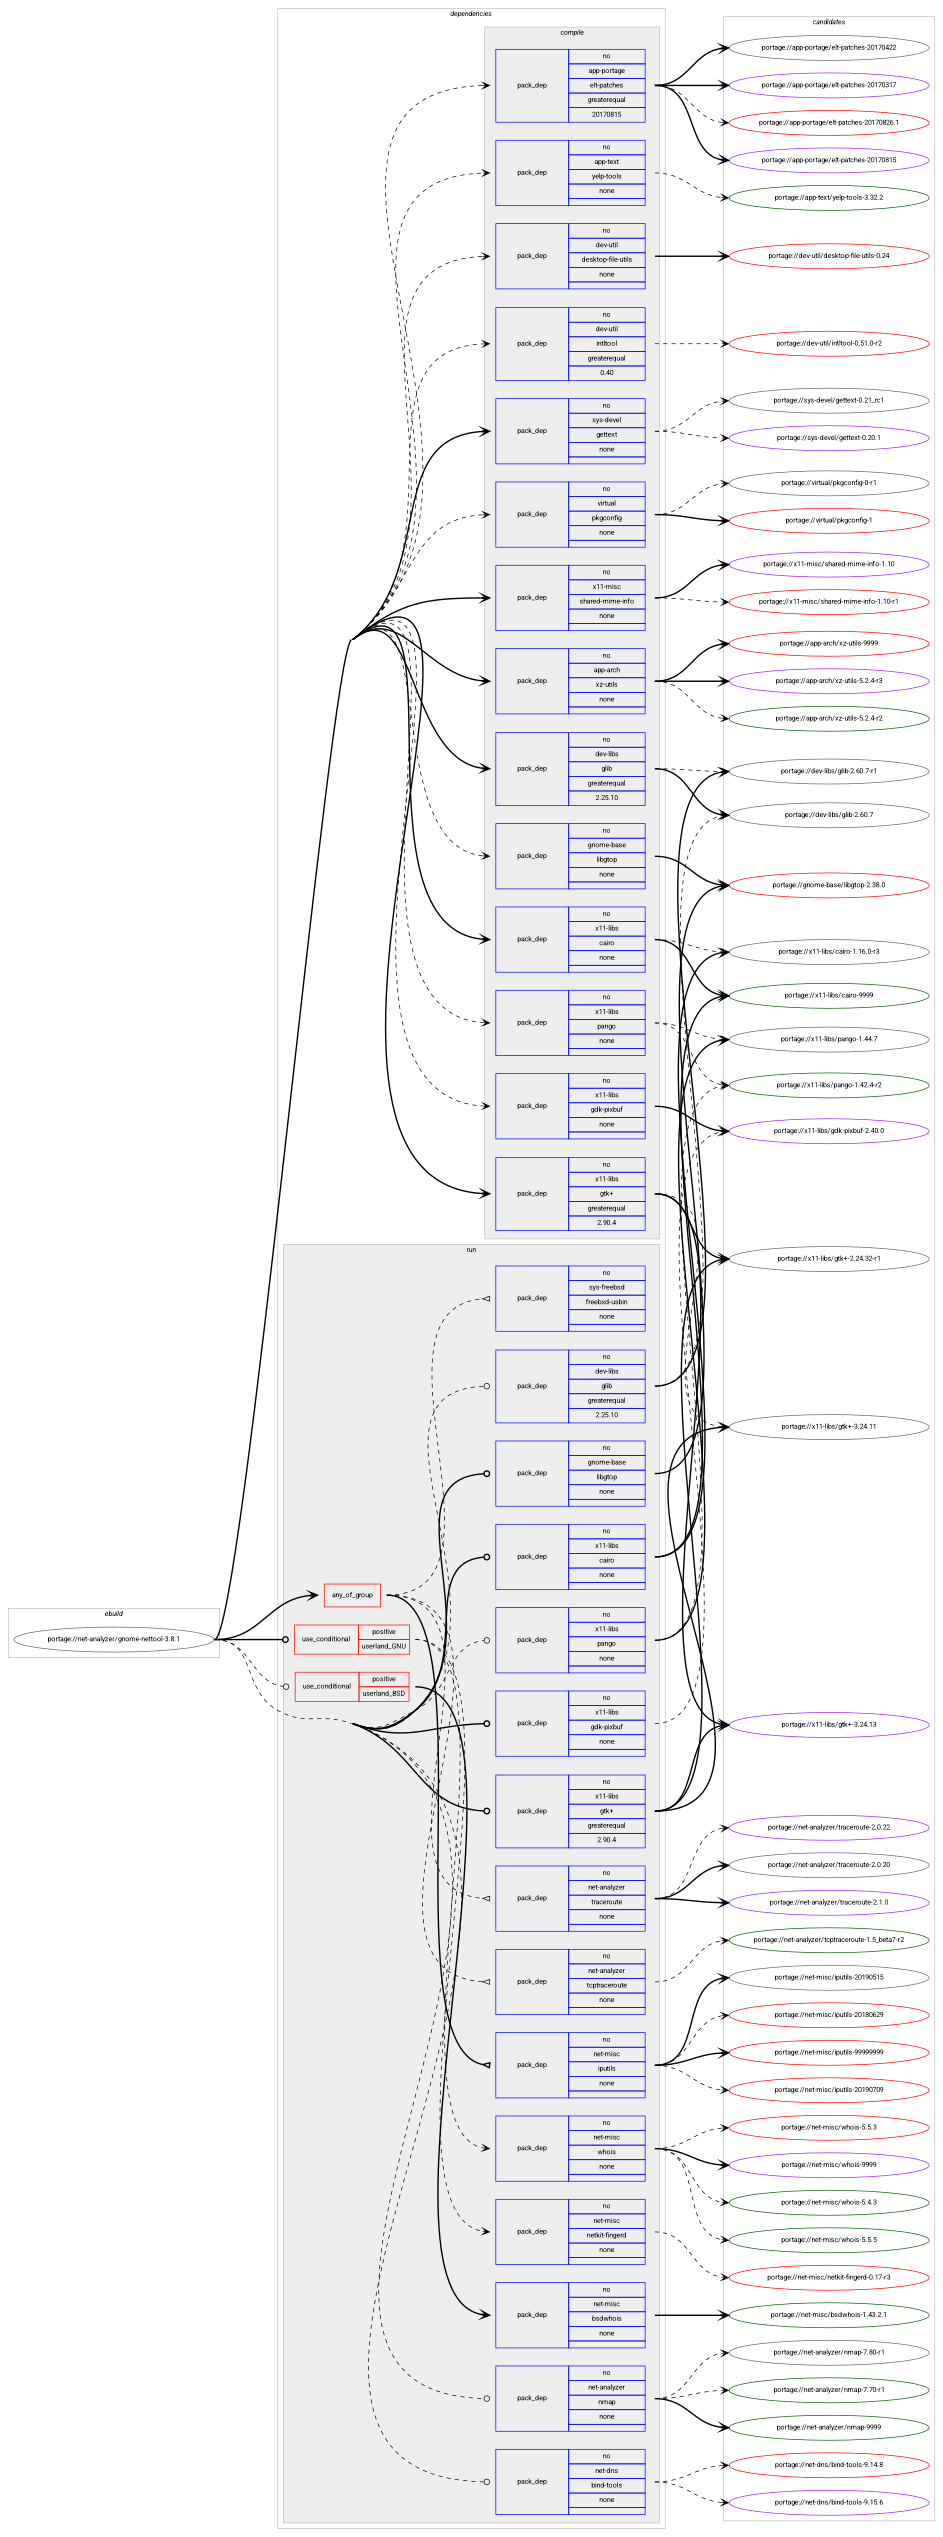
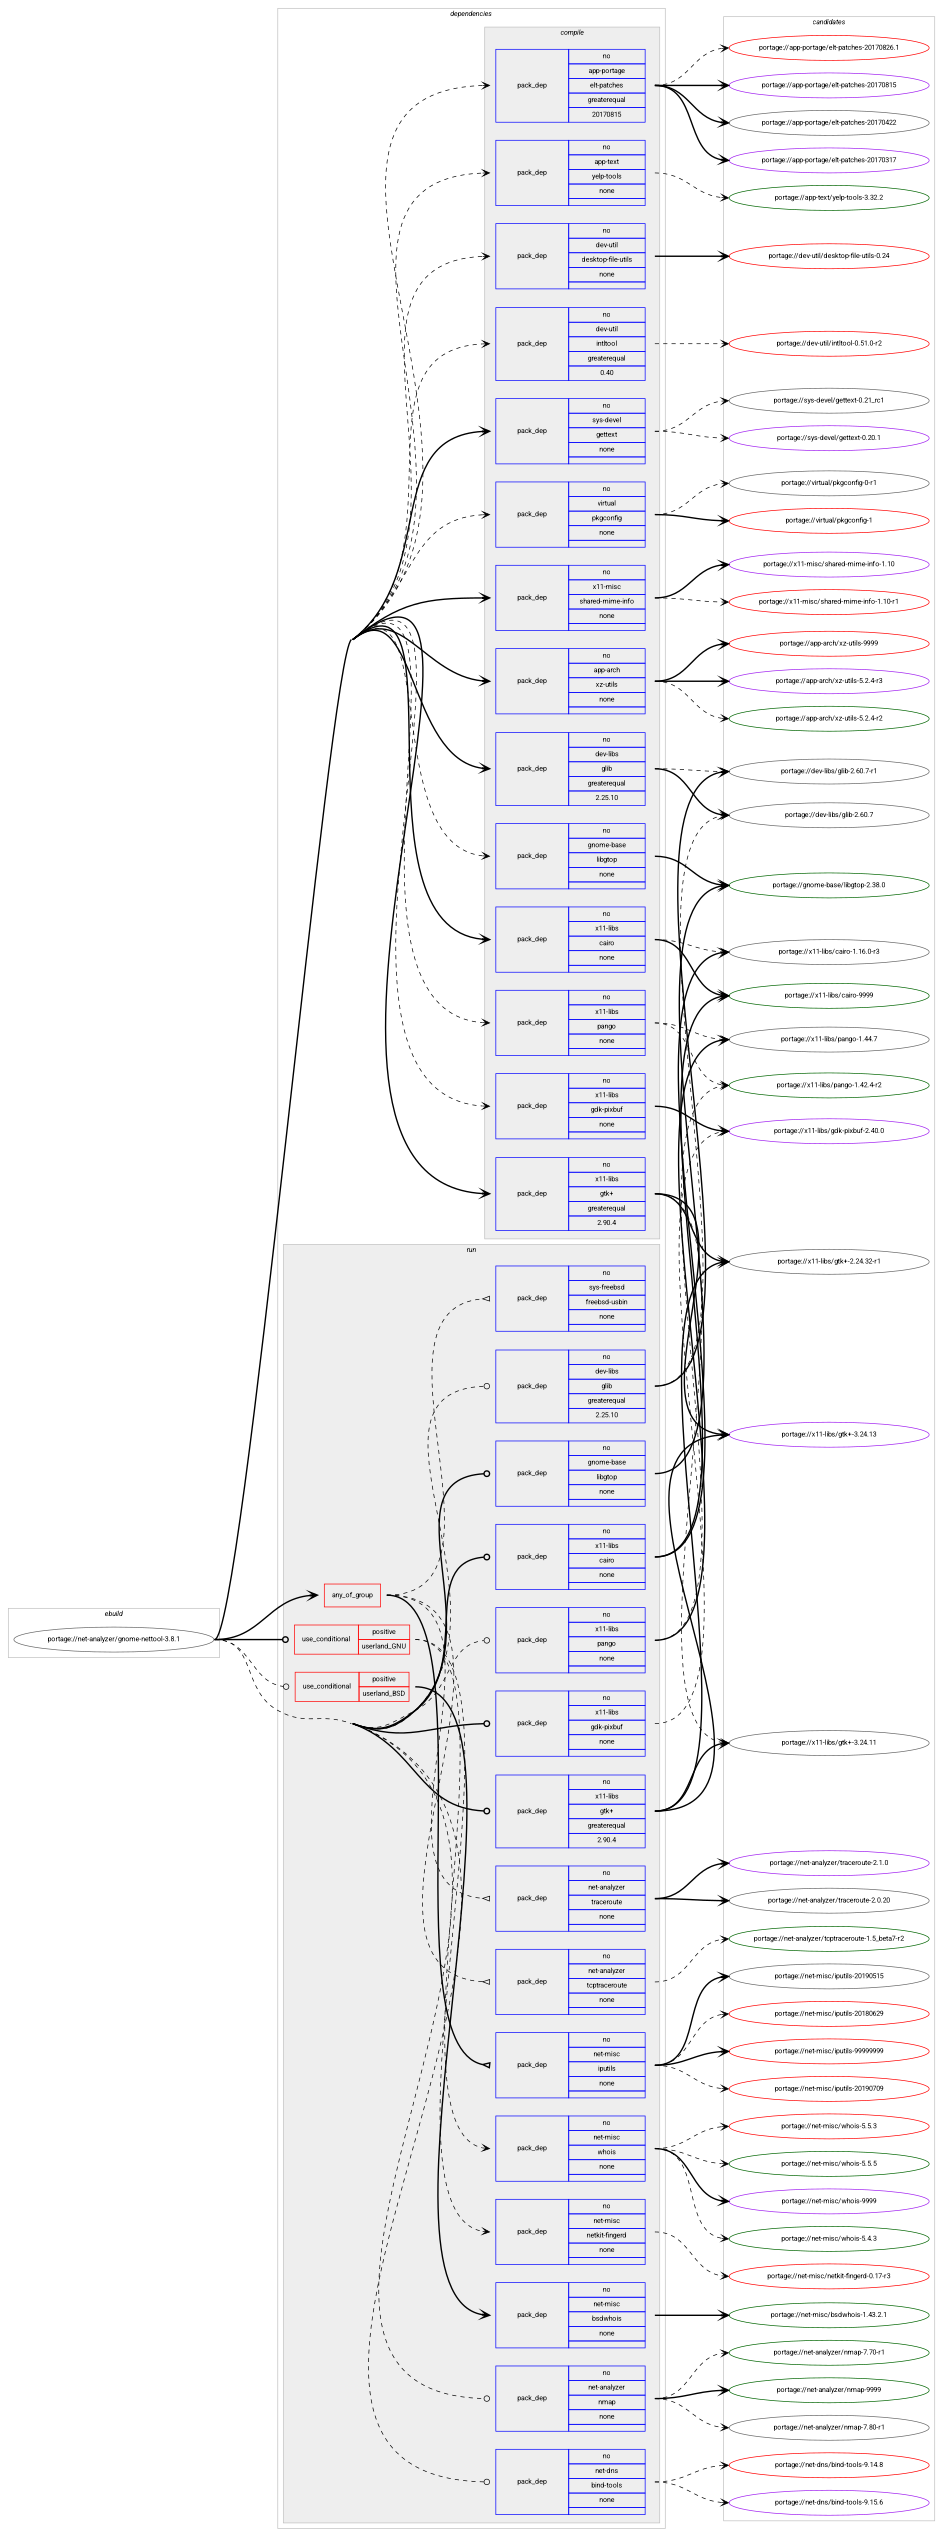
node "portage://gnome-base/libgtop-2.38.0": color red -> darkgreen
node "portage://net-analyzer/traceroute-2.0.22": removed
